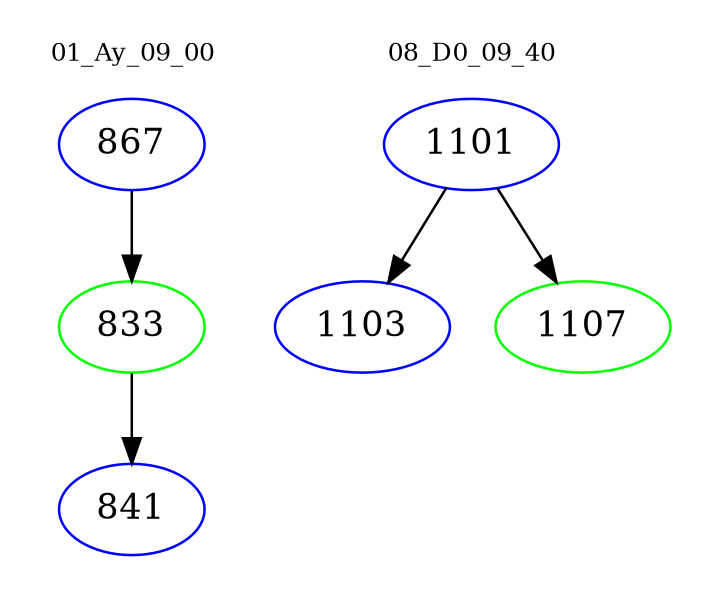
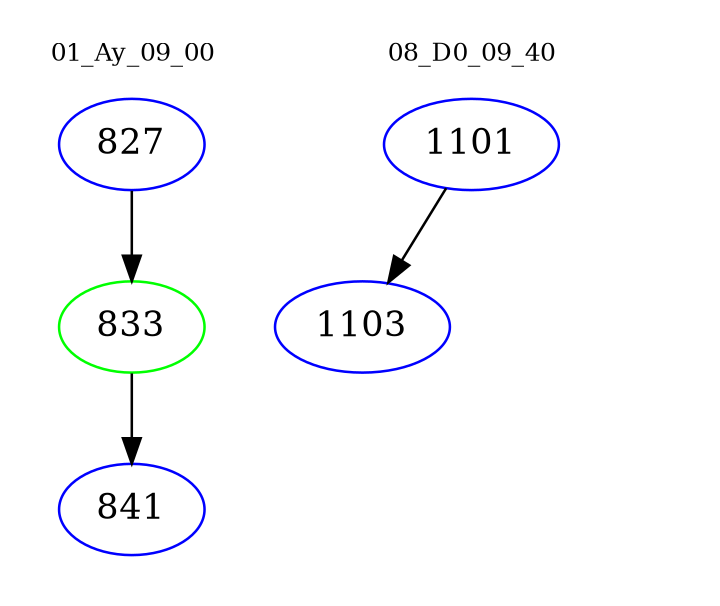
node "867": label "867" -> "827"
node "1107": removed
